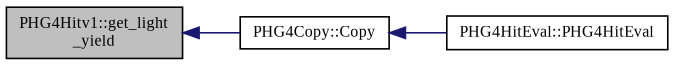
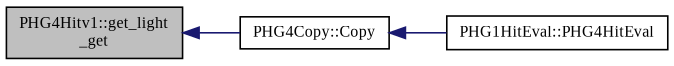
node "PHG4Hitv1::get_light _yield": label "PHG4Hitv1::get_light _yield" -> "PHG4Hitv1::get_light _get"
node "PHG4HitEval::PHG4HitEval": label "PHG4HitEval::PHG4HitEval" -> "PHG1HitEval::PHG4HitEval"
